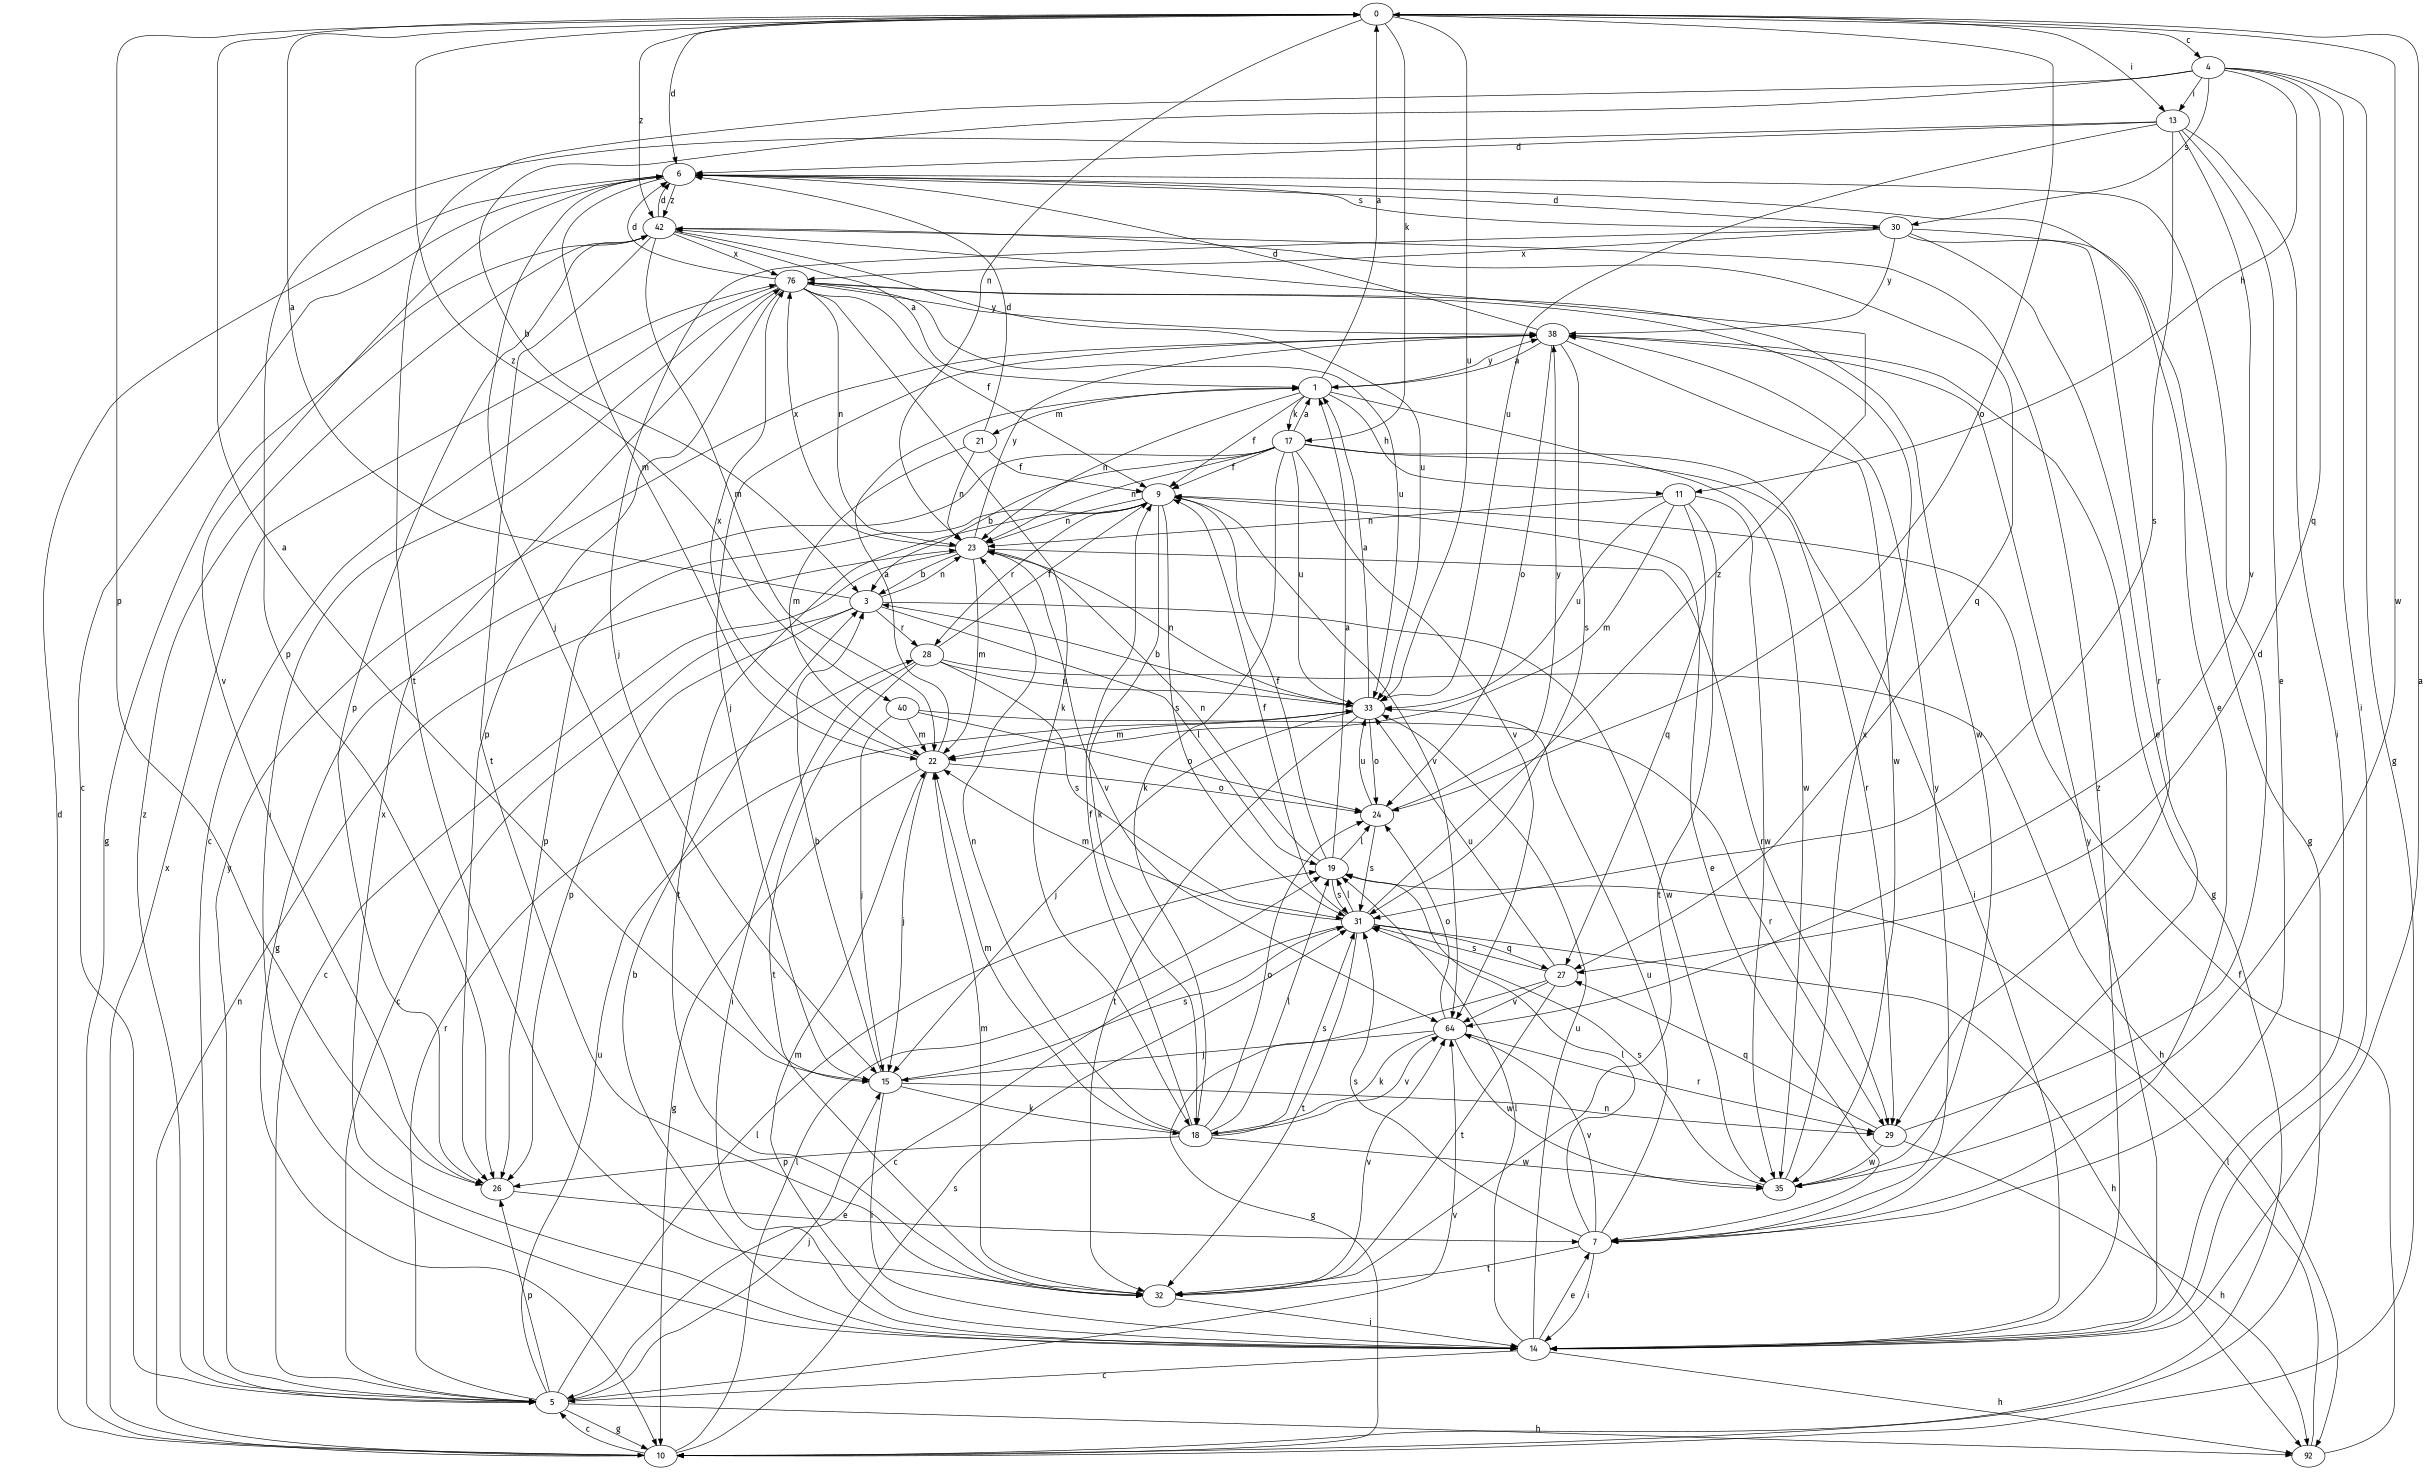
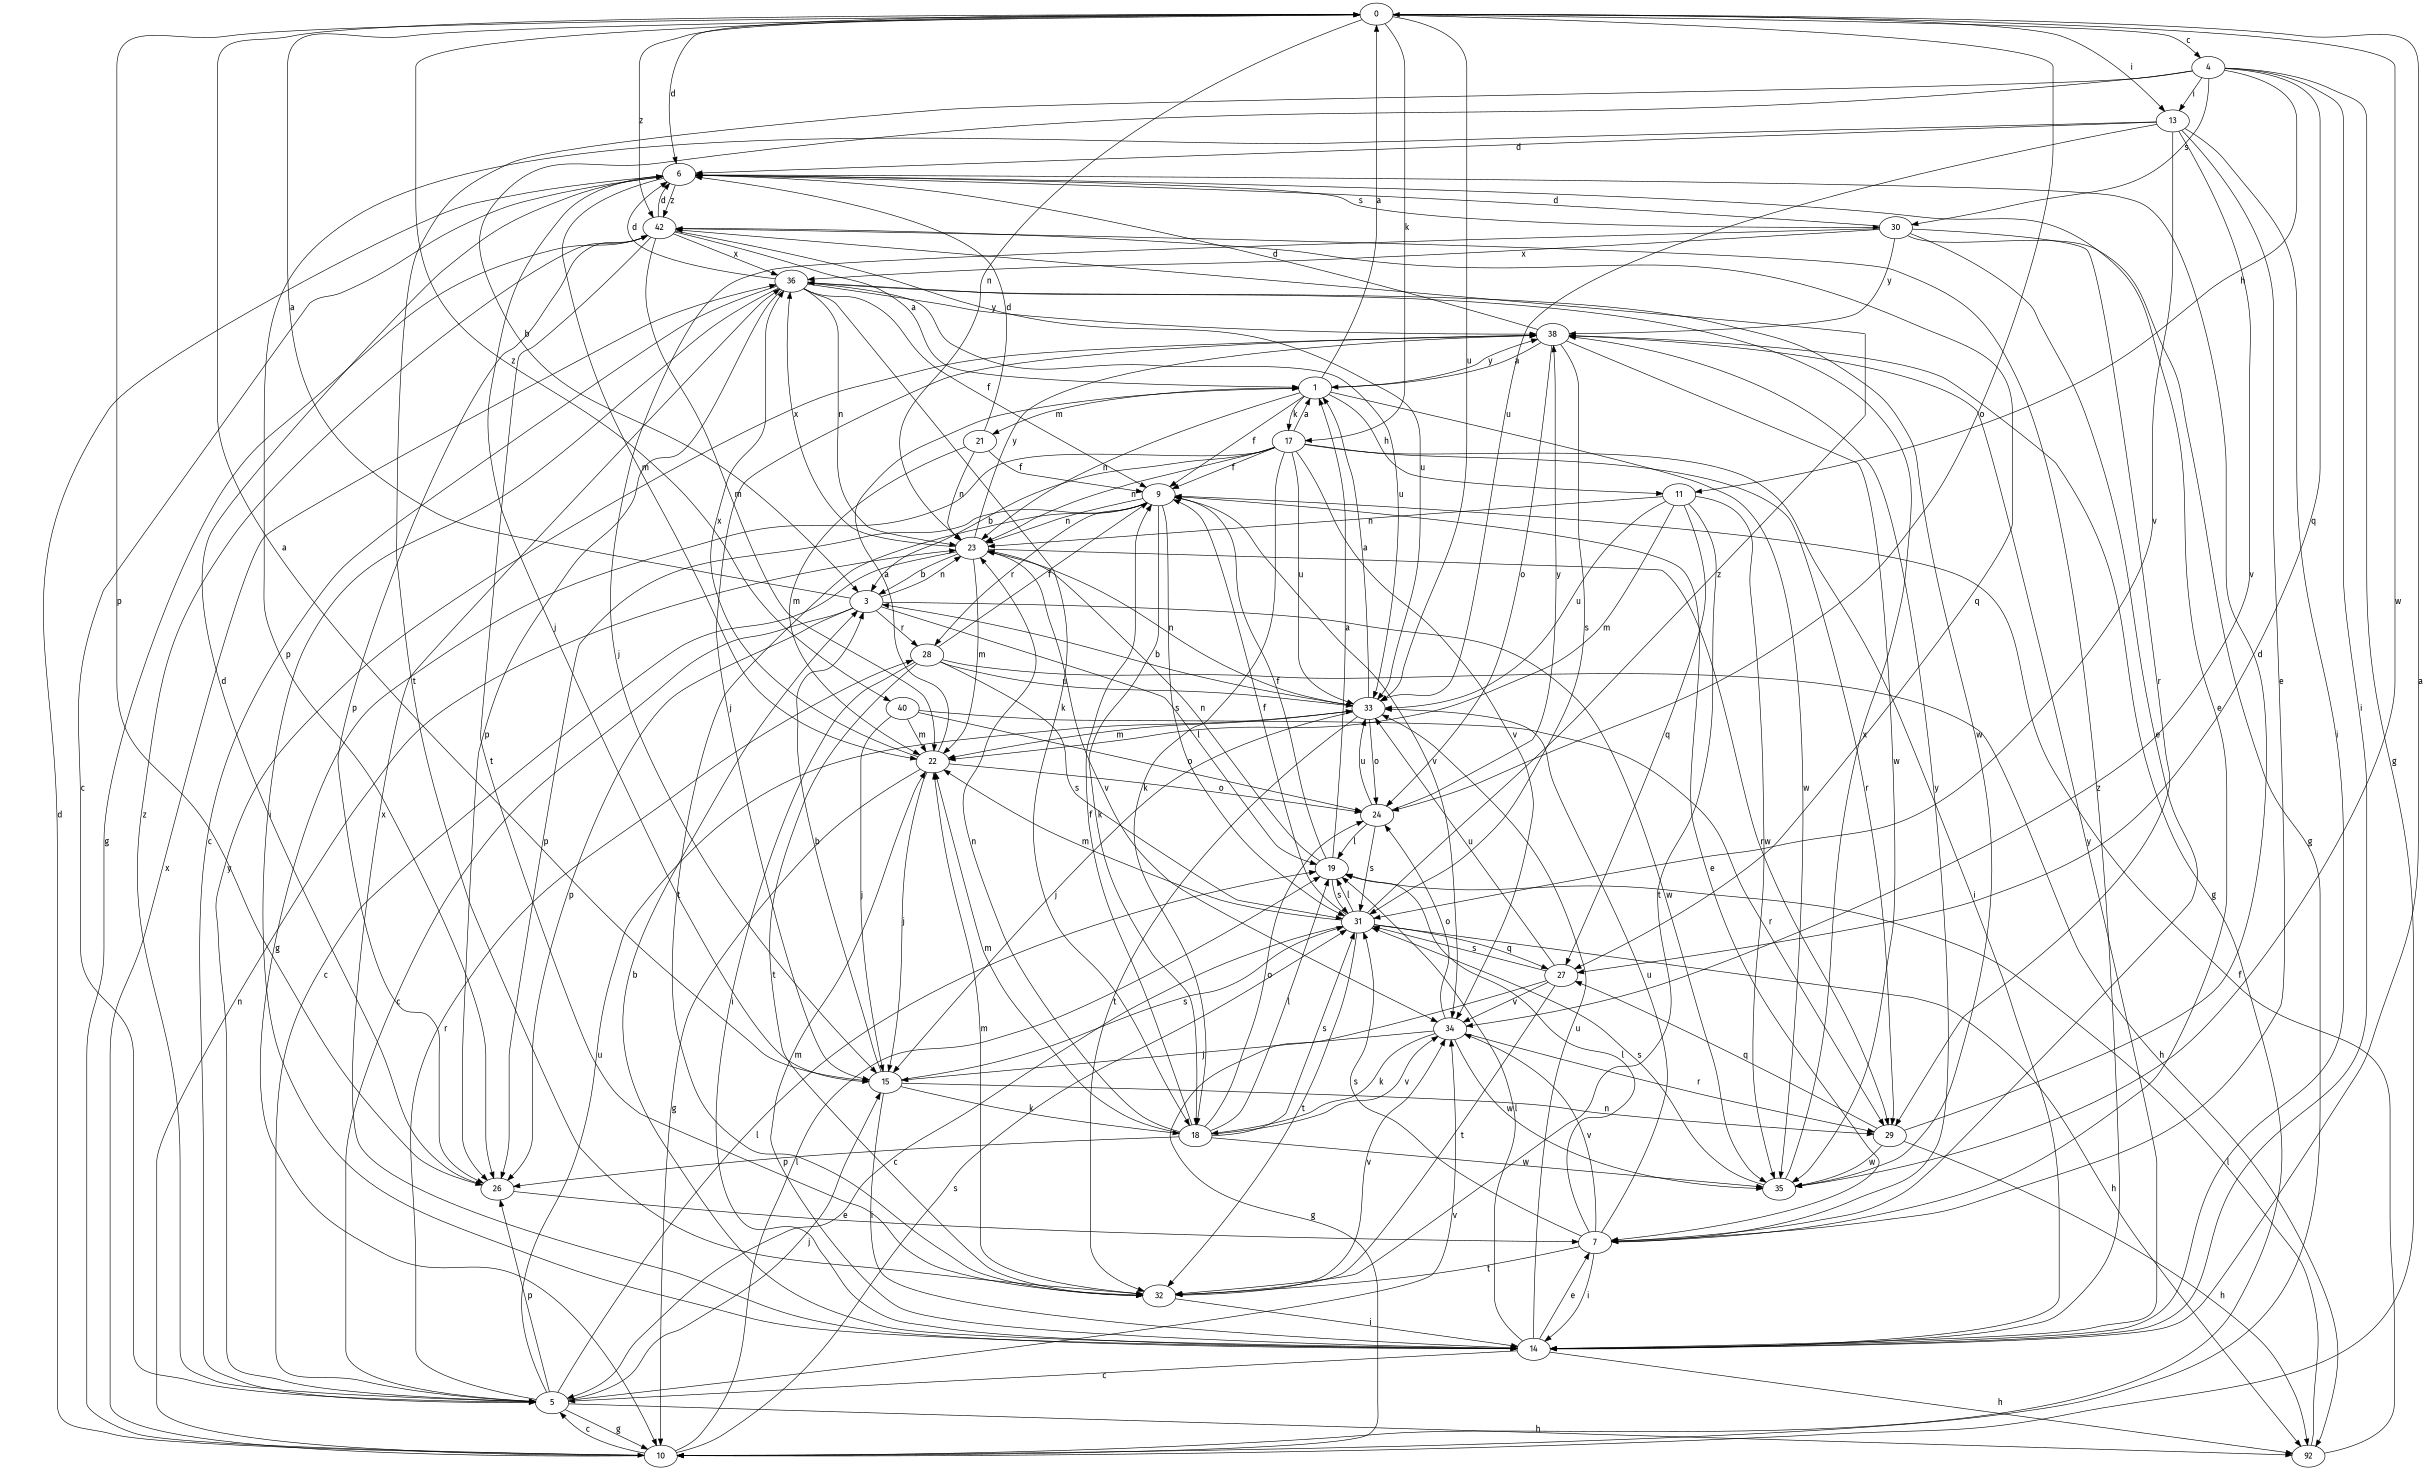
node "76": label "76" -> "36"
edge "13" -> "31": label "s" -> "v"
edge "26" -> "6": label "v" -> "d"
edge "19" -> "24": reversed
node "64": label "64" -> "34"
